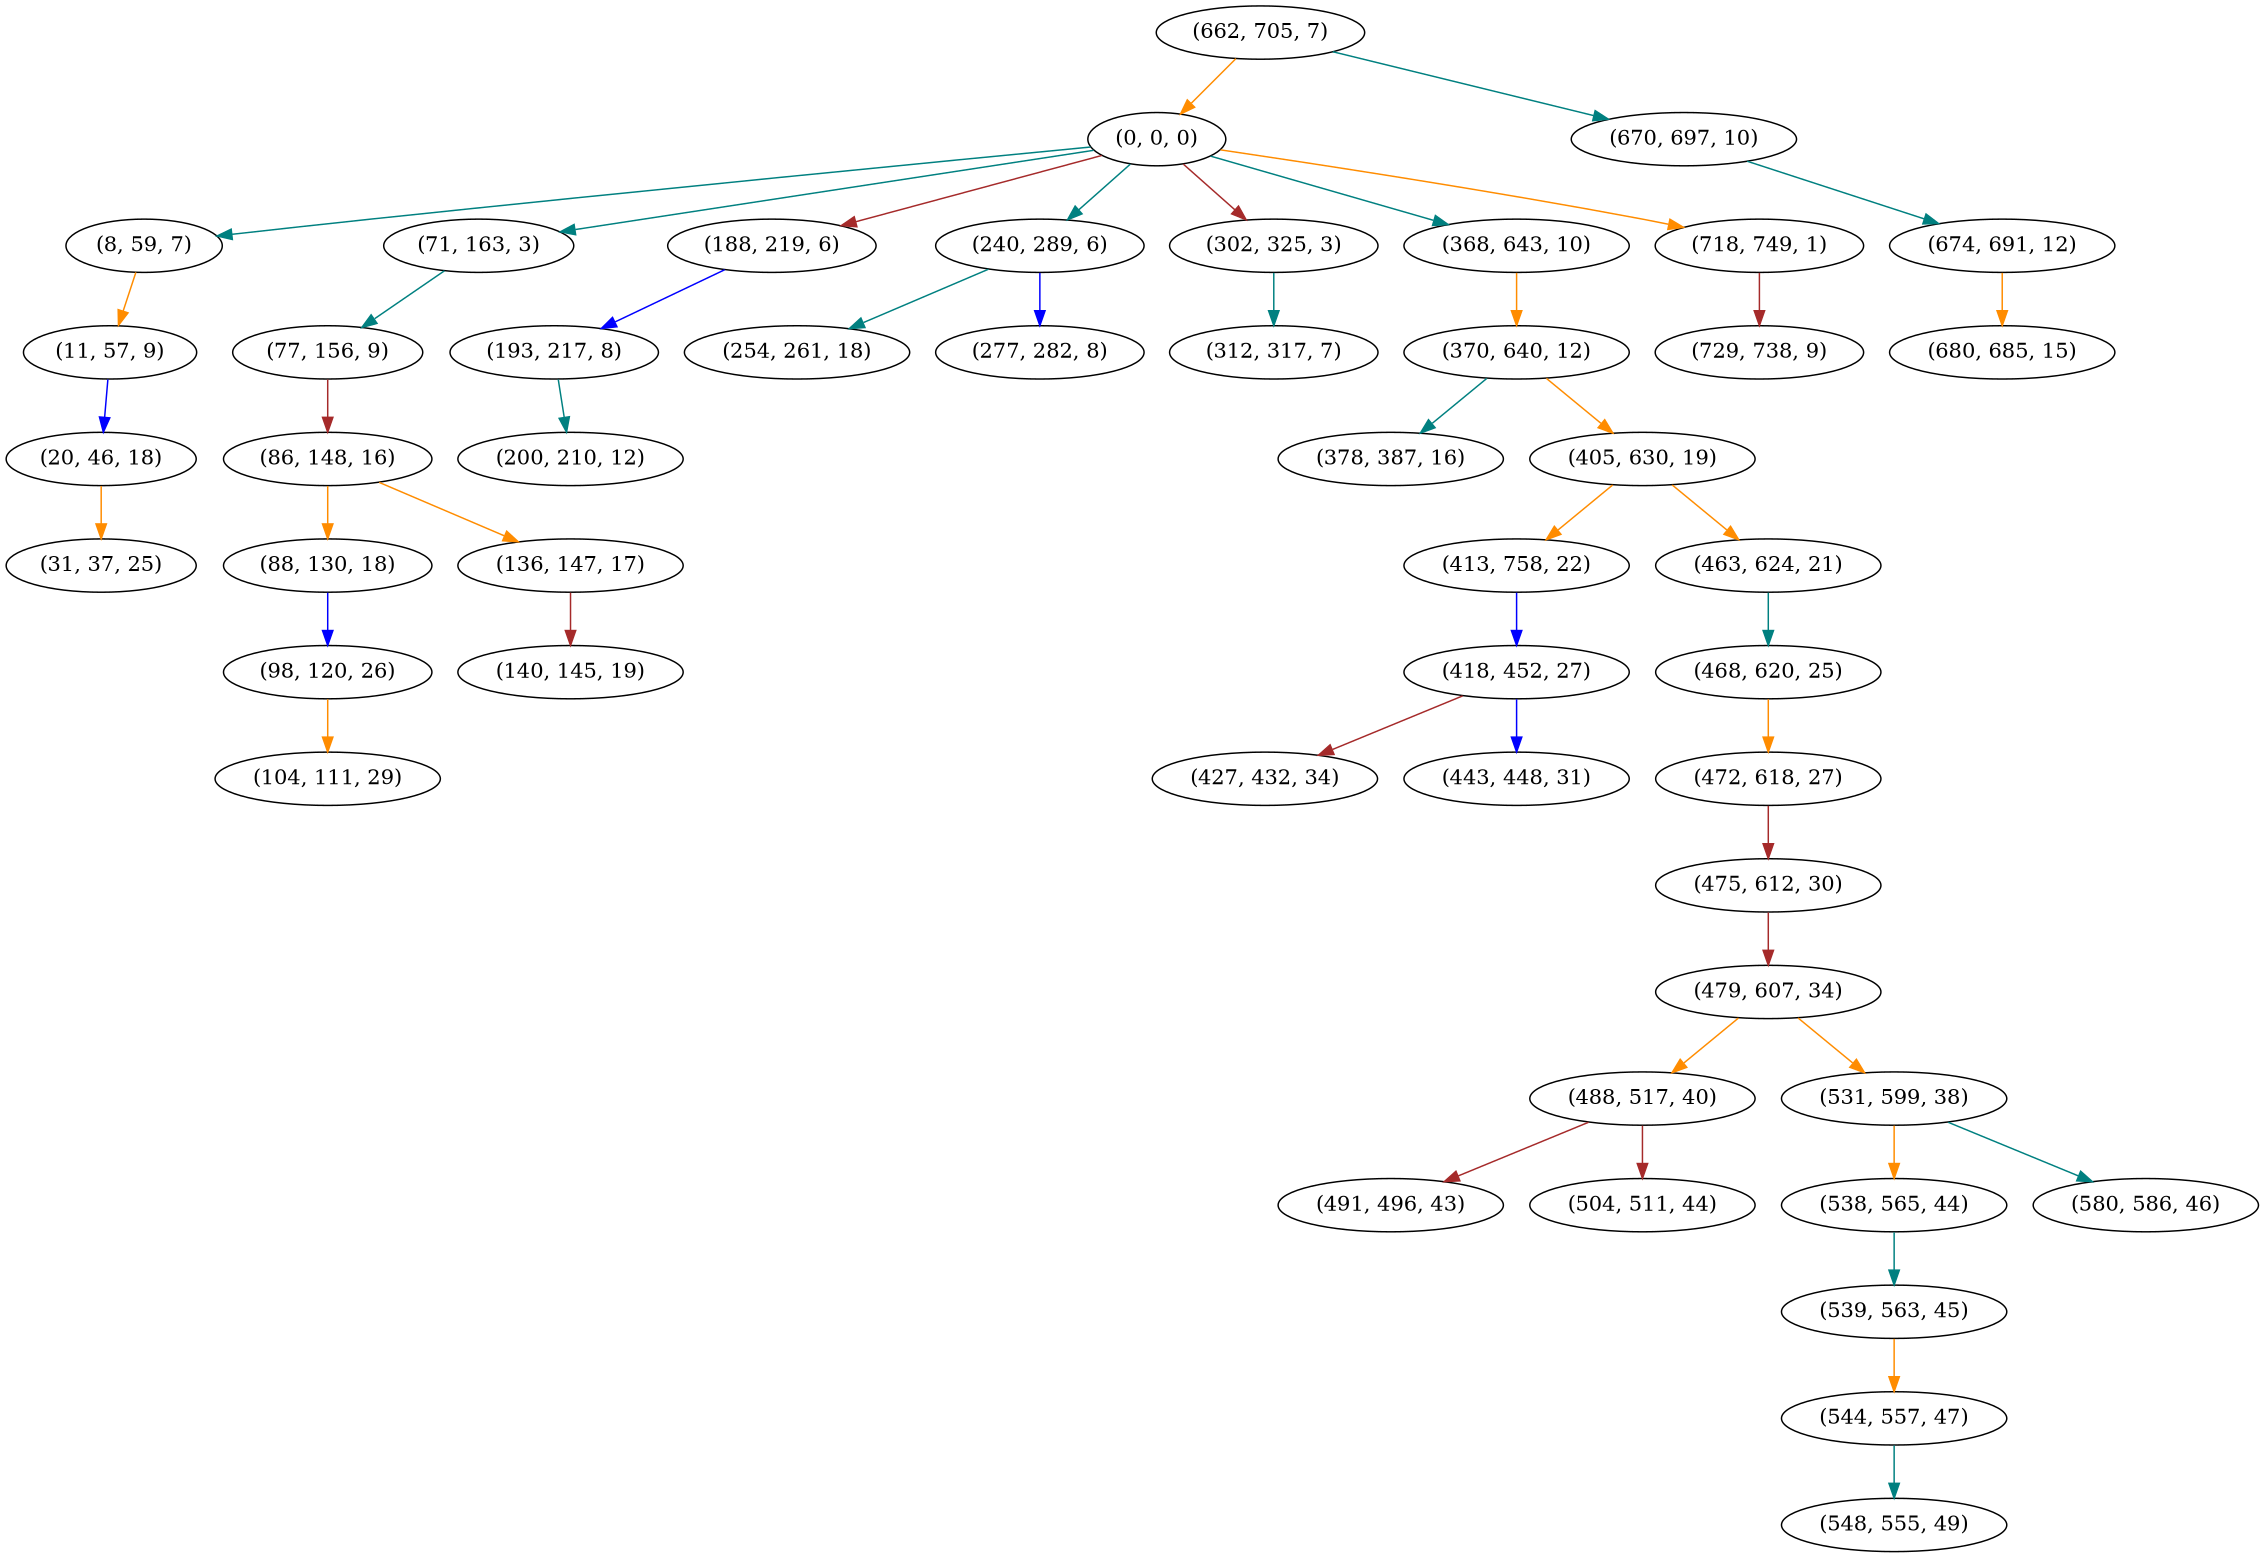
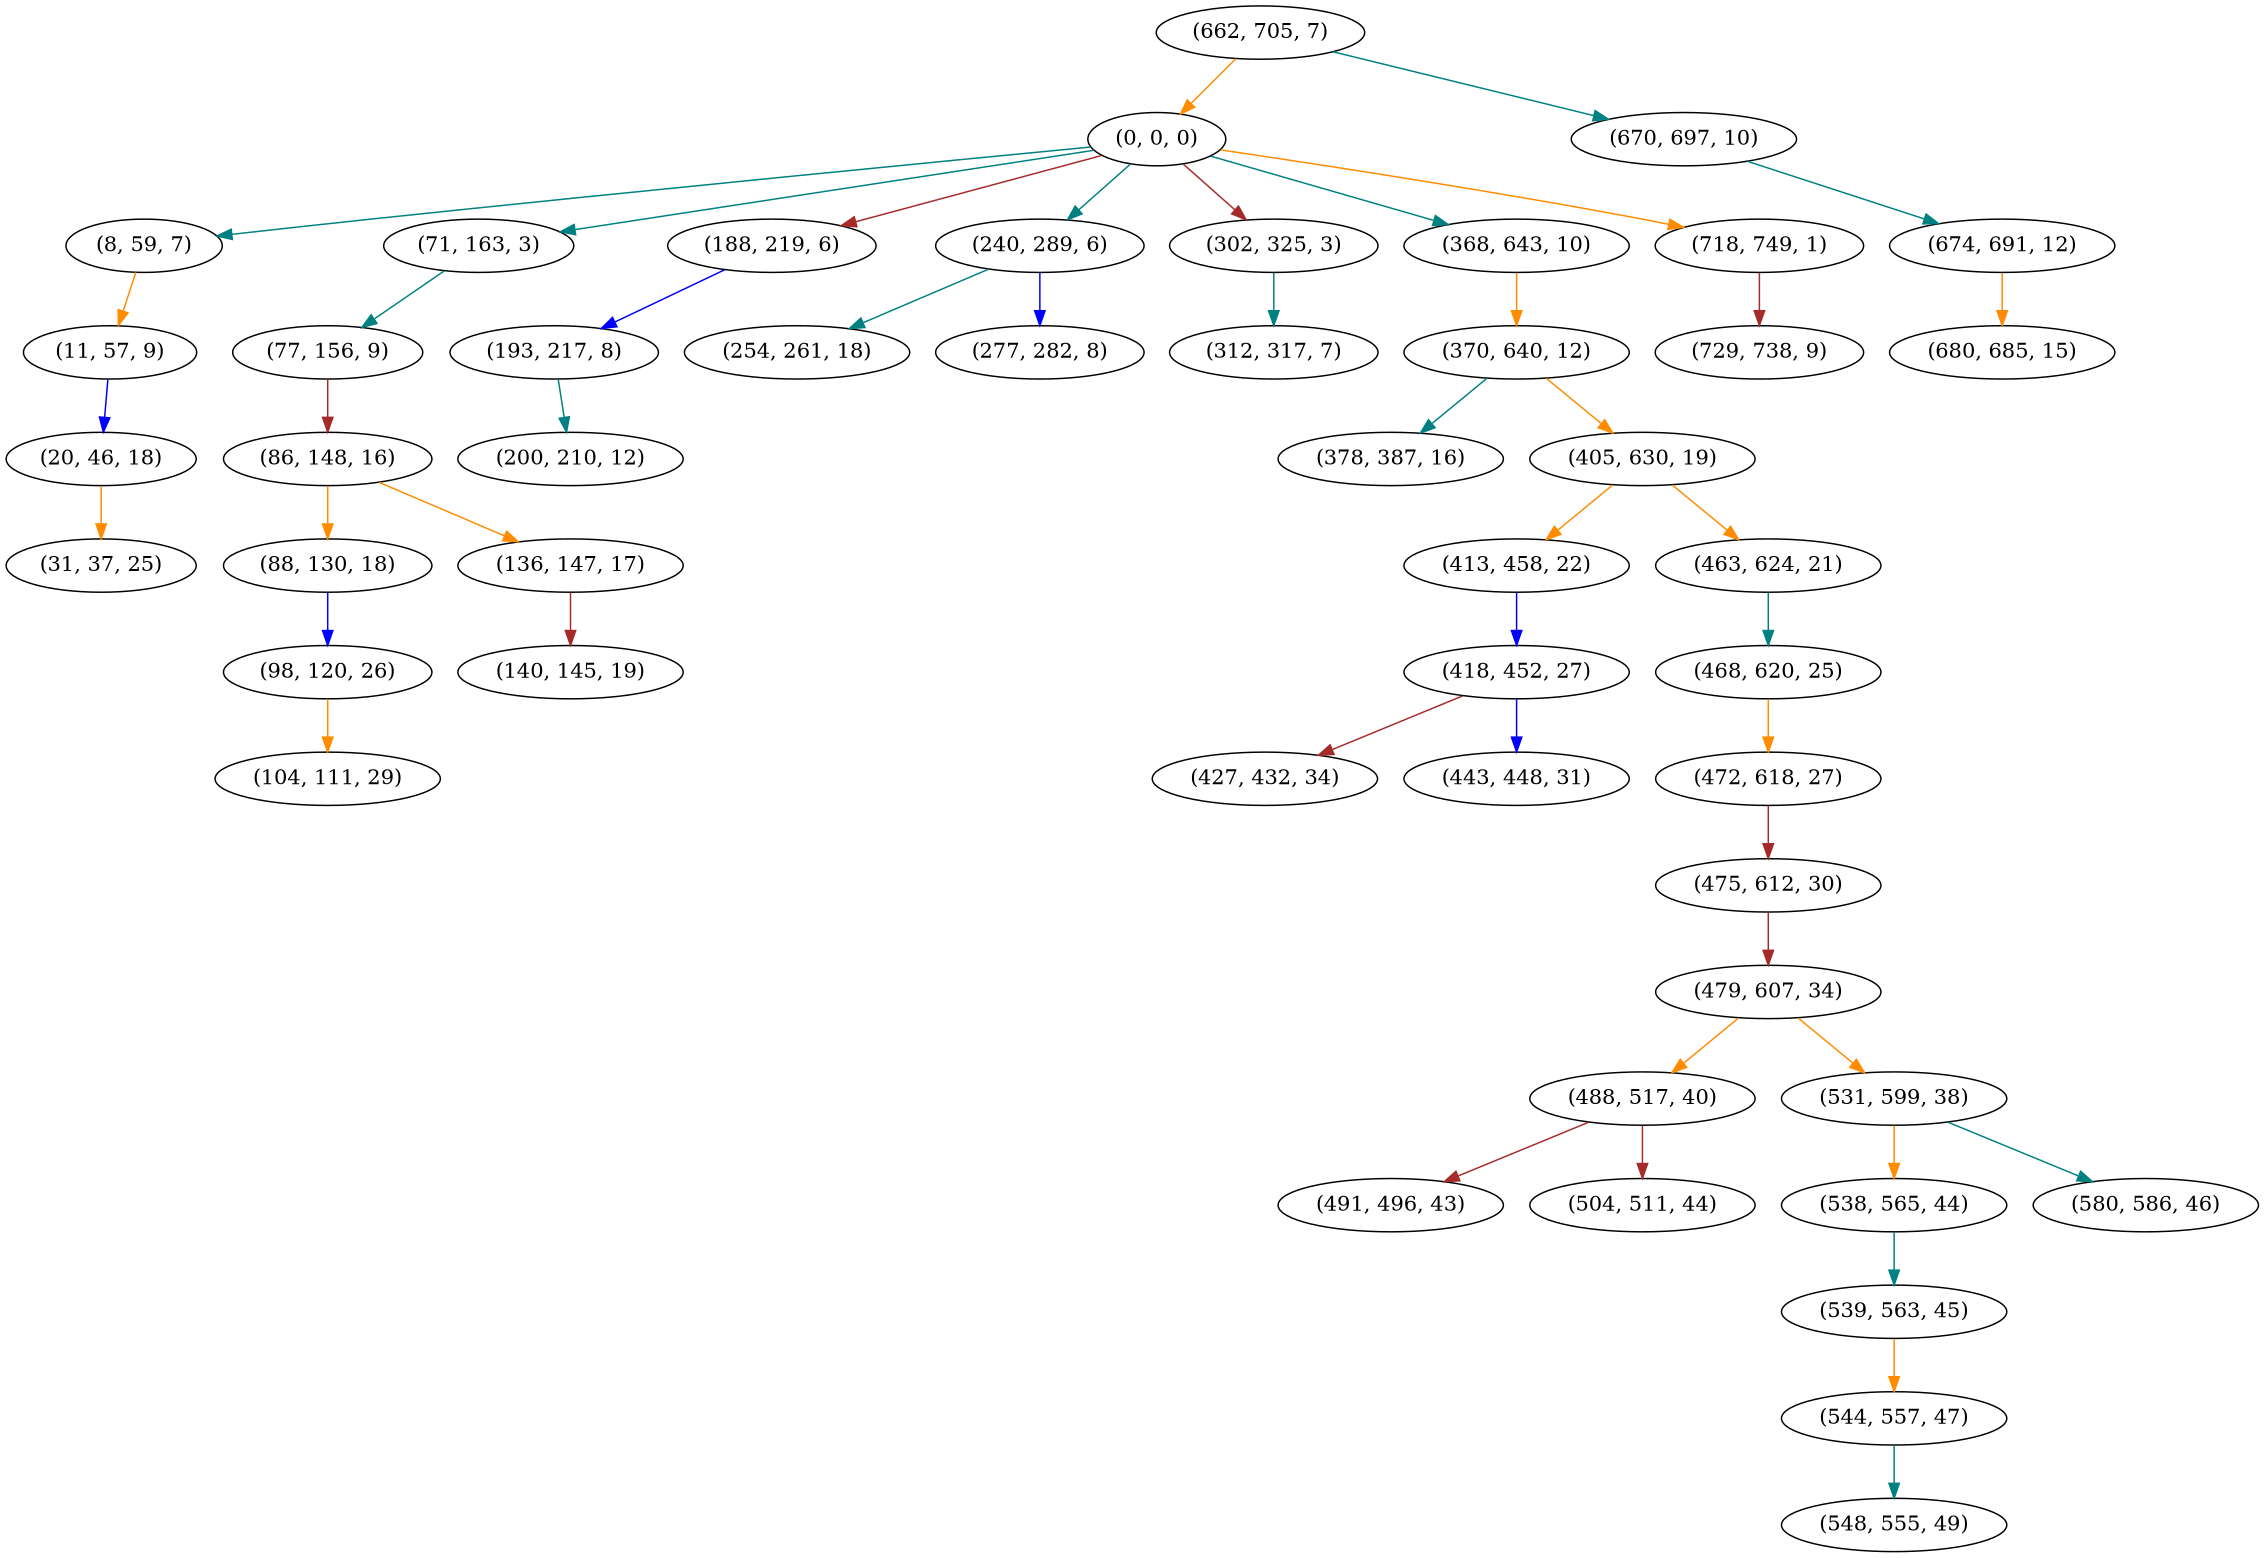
node "(413, 758, 22)": label "(413, 758, 22)" -> "(413, 458, 22)"
